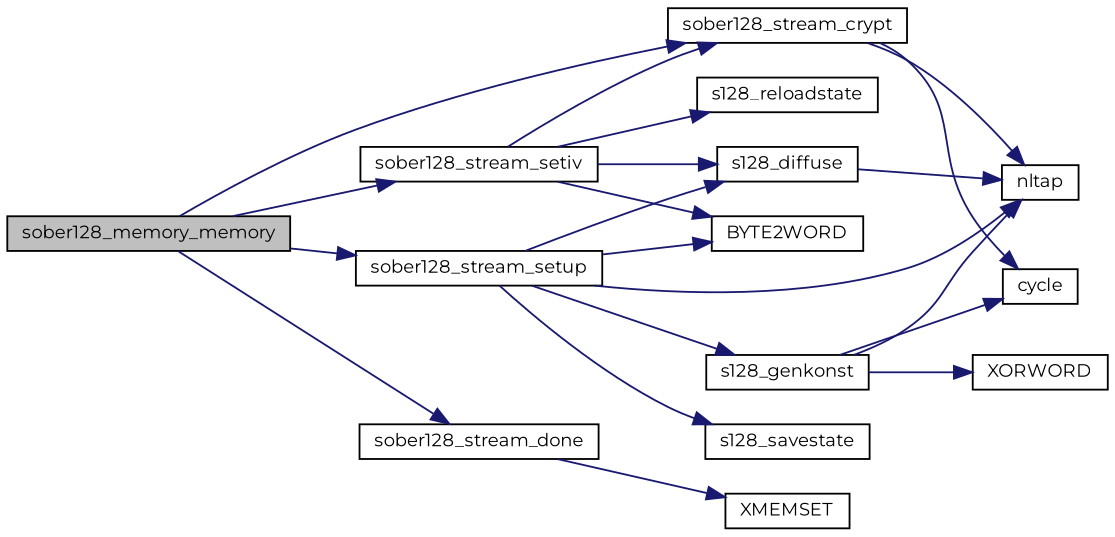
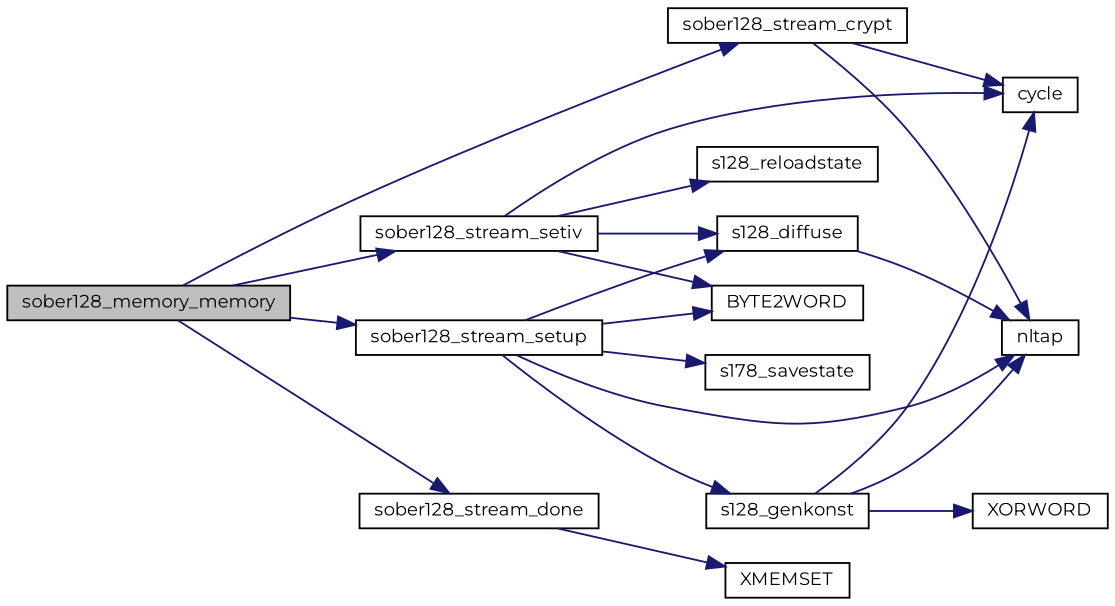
edge "sober128_stream_setiv" -> "sober128_stream_crypt": now "sober128_stream_setiv" -> "cycle"
node "s128_savestate": label "s128_savestate" -> "s178_savestate"
